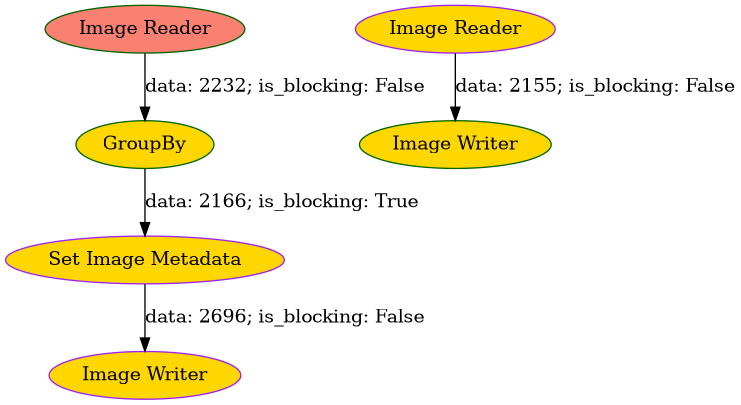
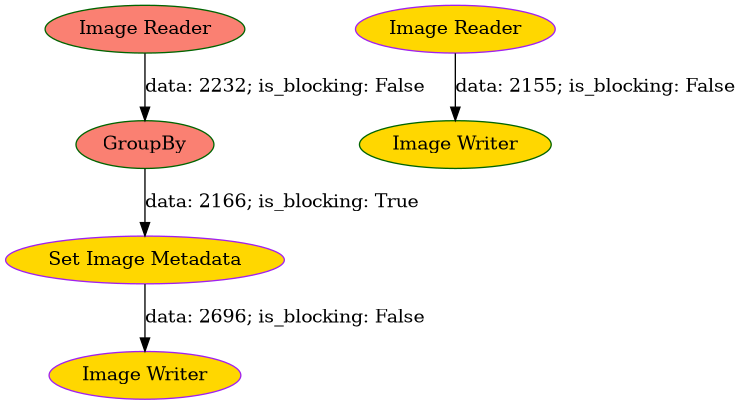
node "GroupBy": fillcolor gold -> salmon
